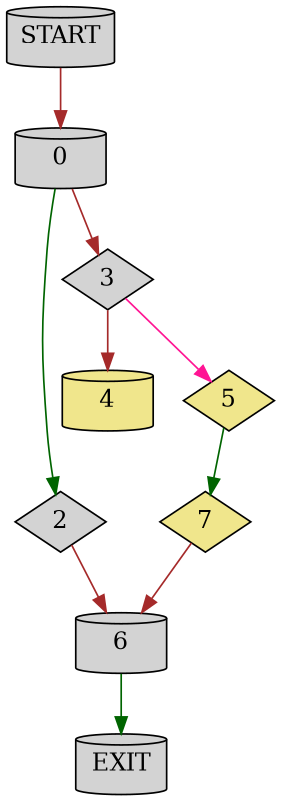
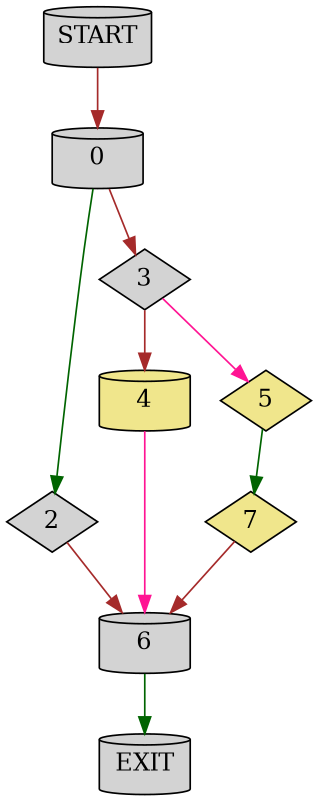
edge "4" -> "6": added
